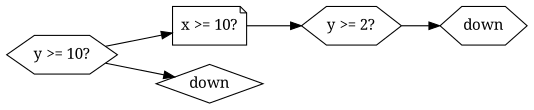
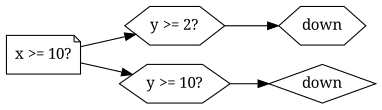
edge "y >= 10?" -> "x >= 10?": reversed
